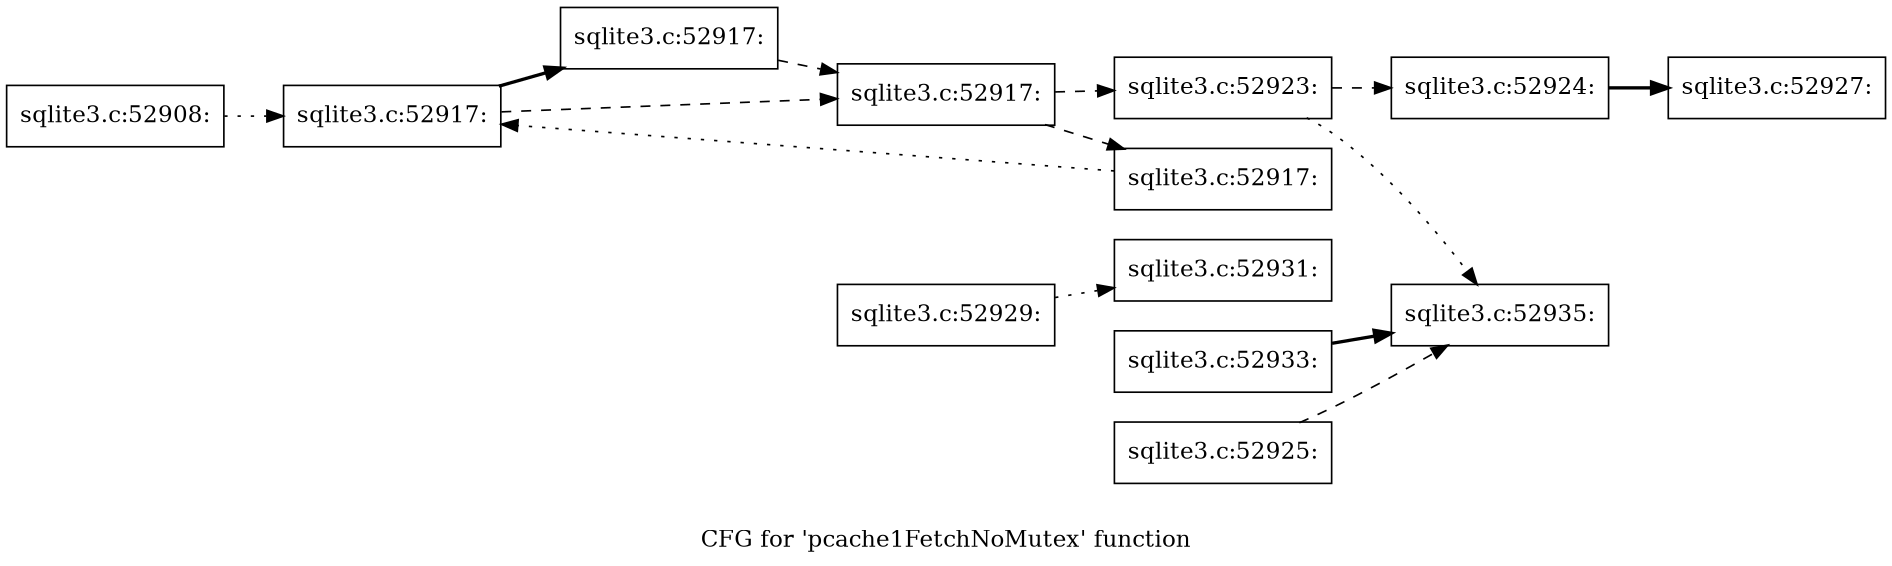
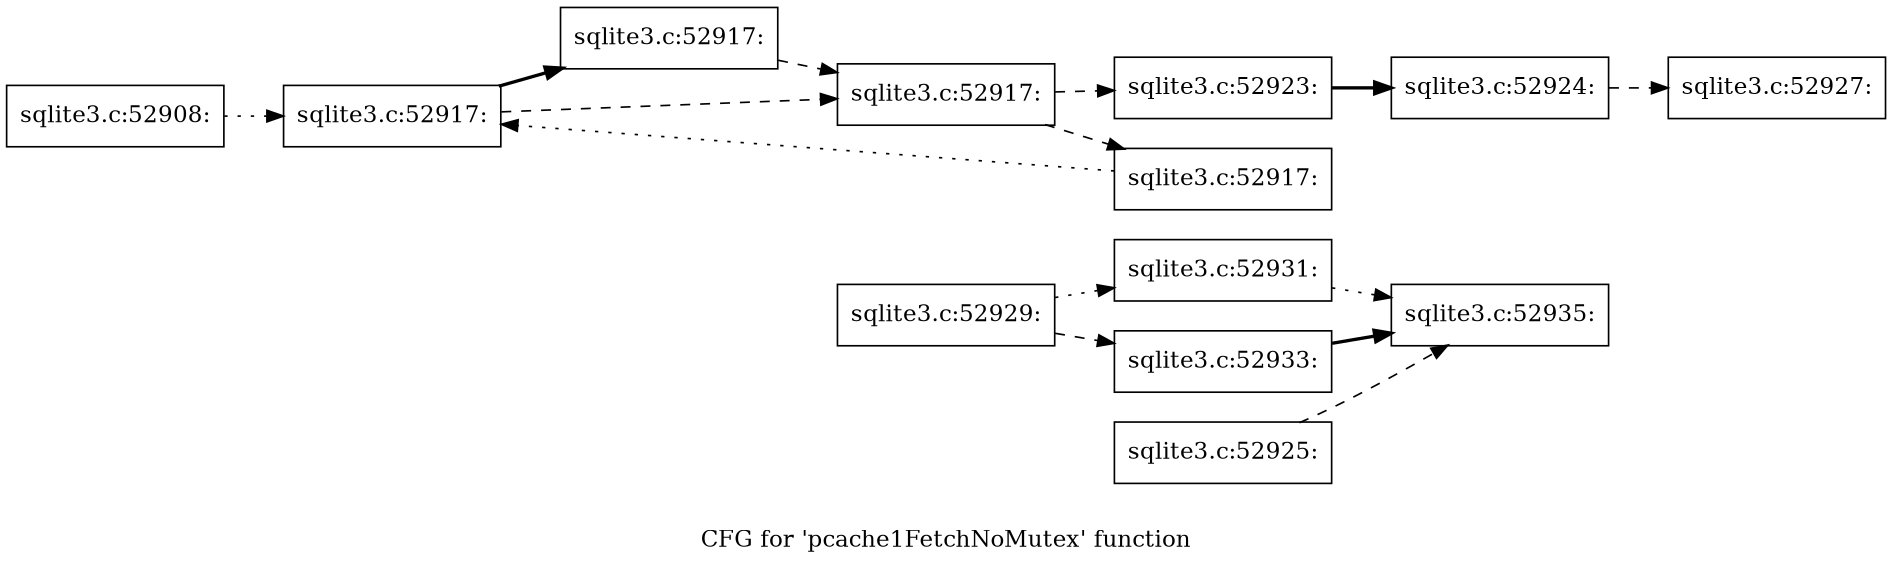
edge "sqlite3.c:52923:" -> "sqlite3.c:52924:": style dashed -> bold
edge "sqlite3.c:52924:" -> "sqlite3.c:52927:": style bold -> dashed
edge "sqlite3.c:52923:" -> "sqlite3.c:52935:": now "sqlite3.c:52931:" -> "sqlite3.c:52935:"
edge "sqlite3.c:52929:" -> "sqlite3.c:52933:": added
